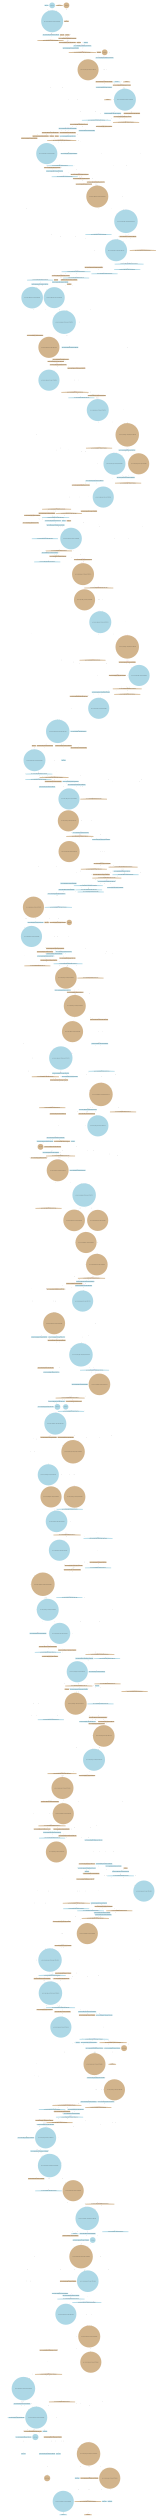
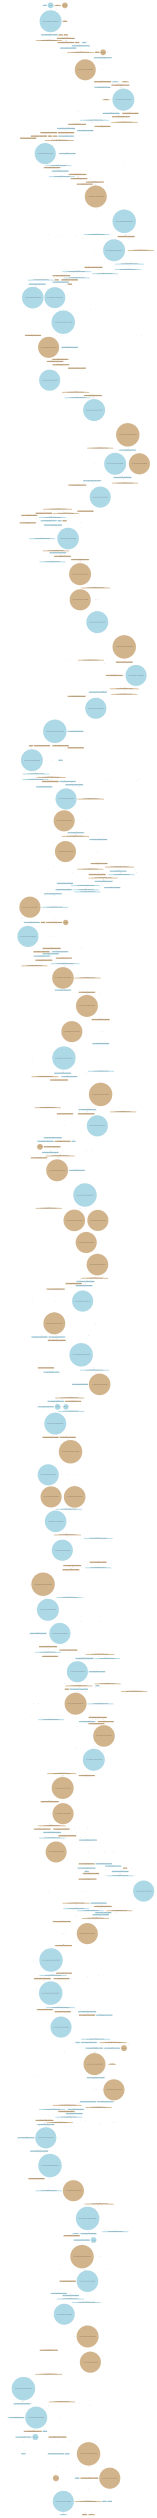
node "q(19) (d=2), op=out": added
